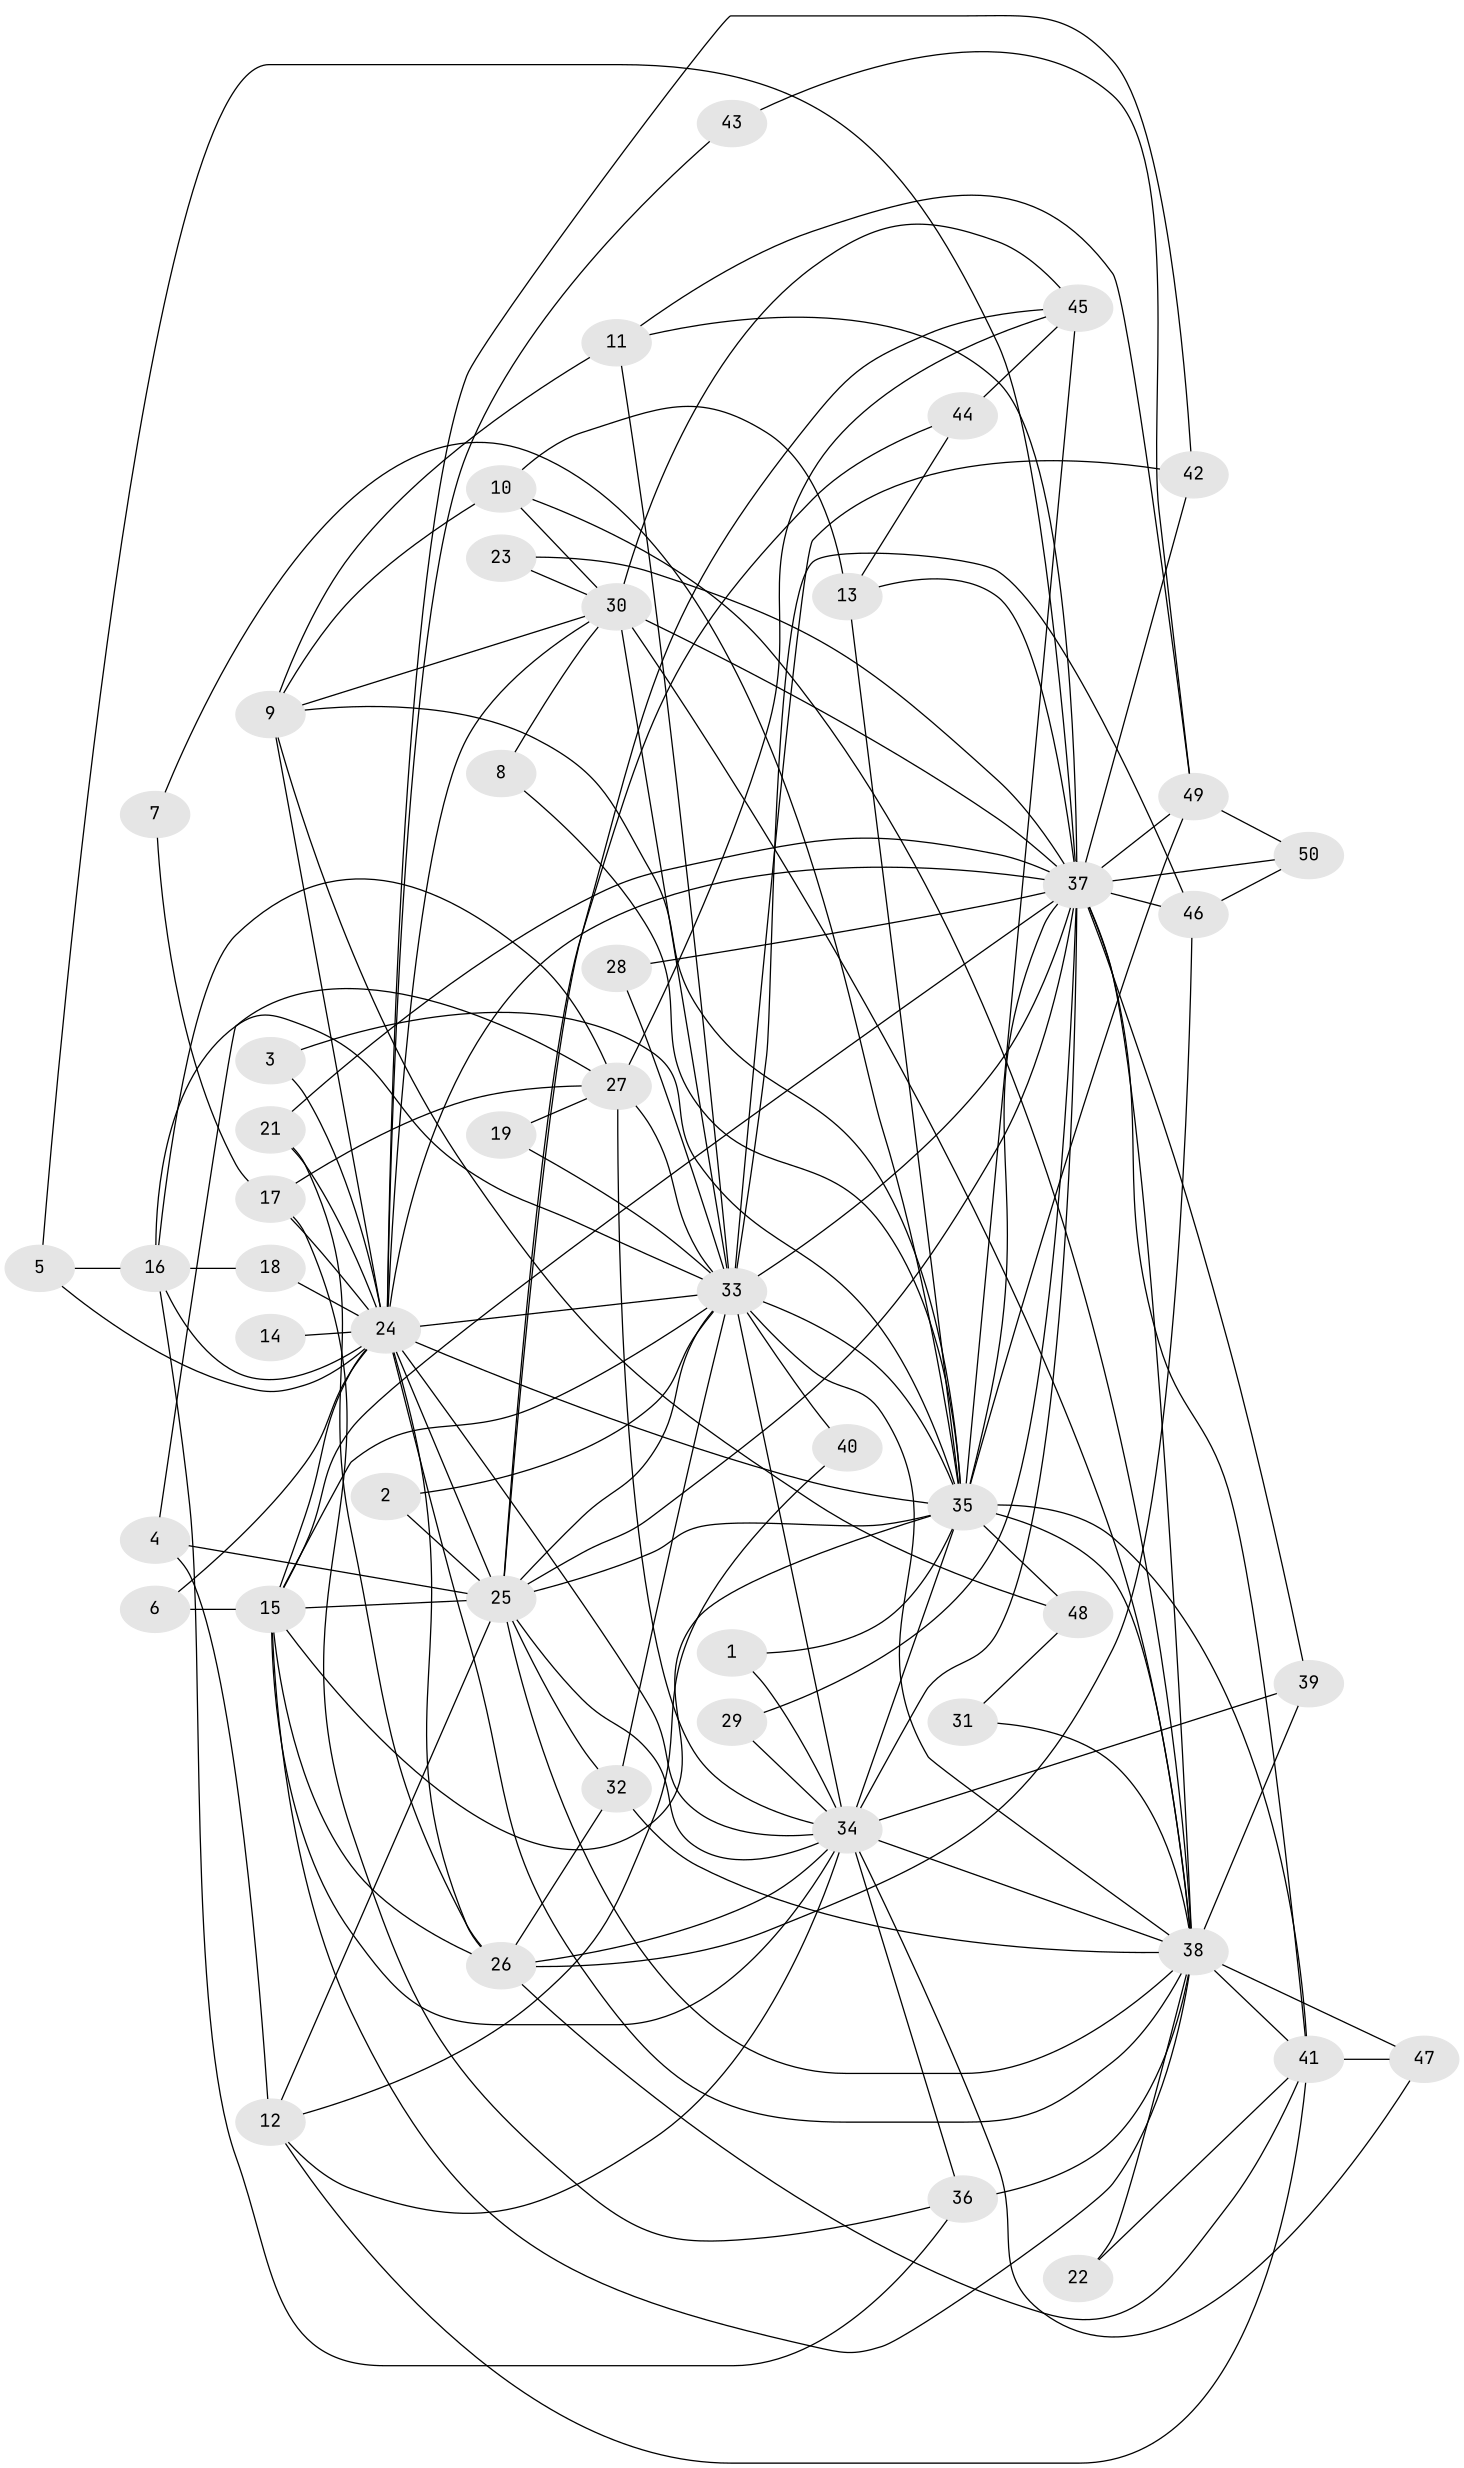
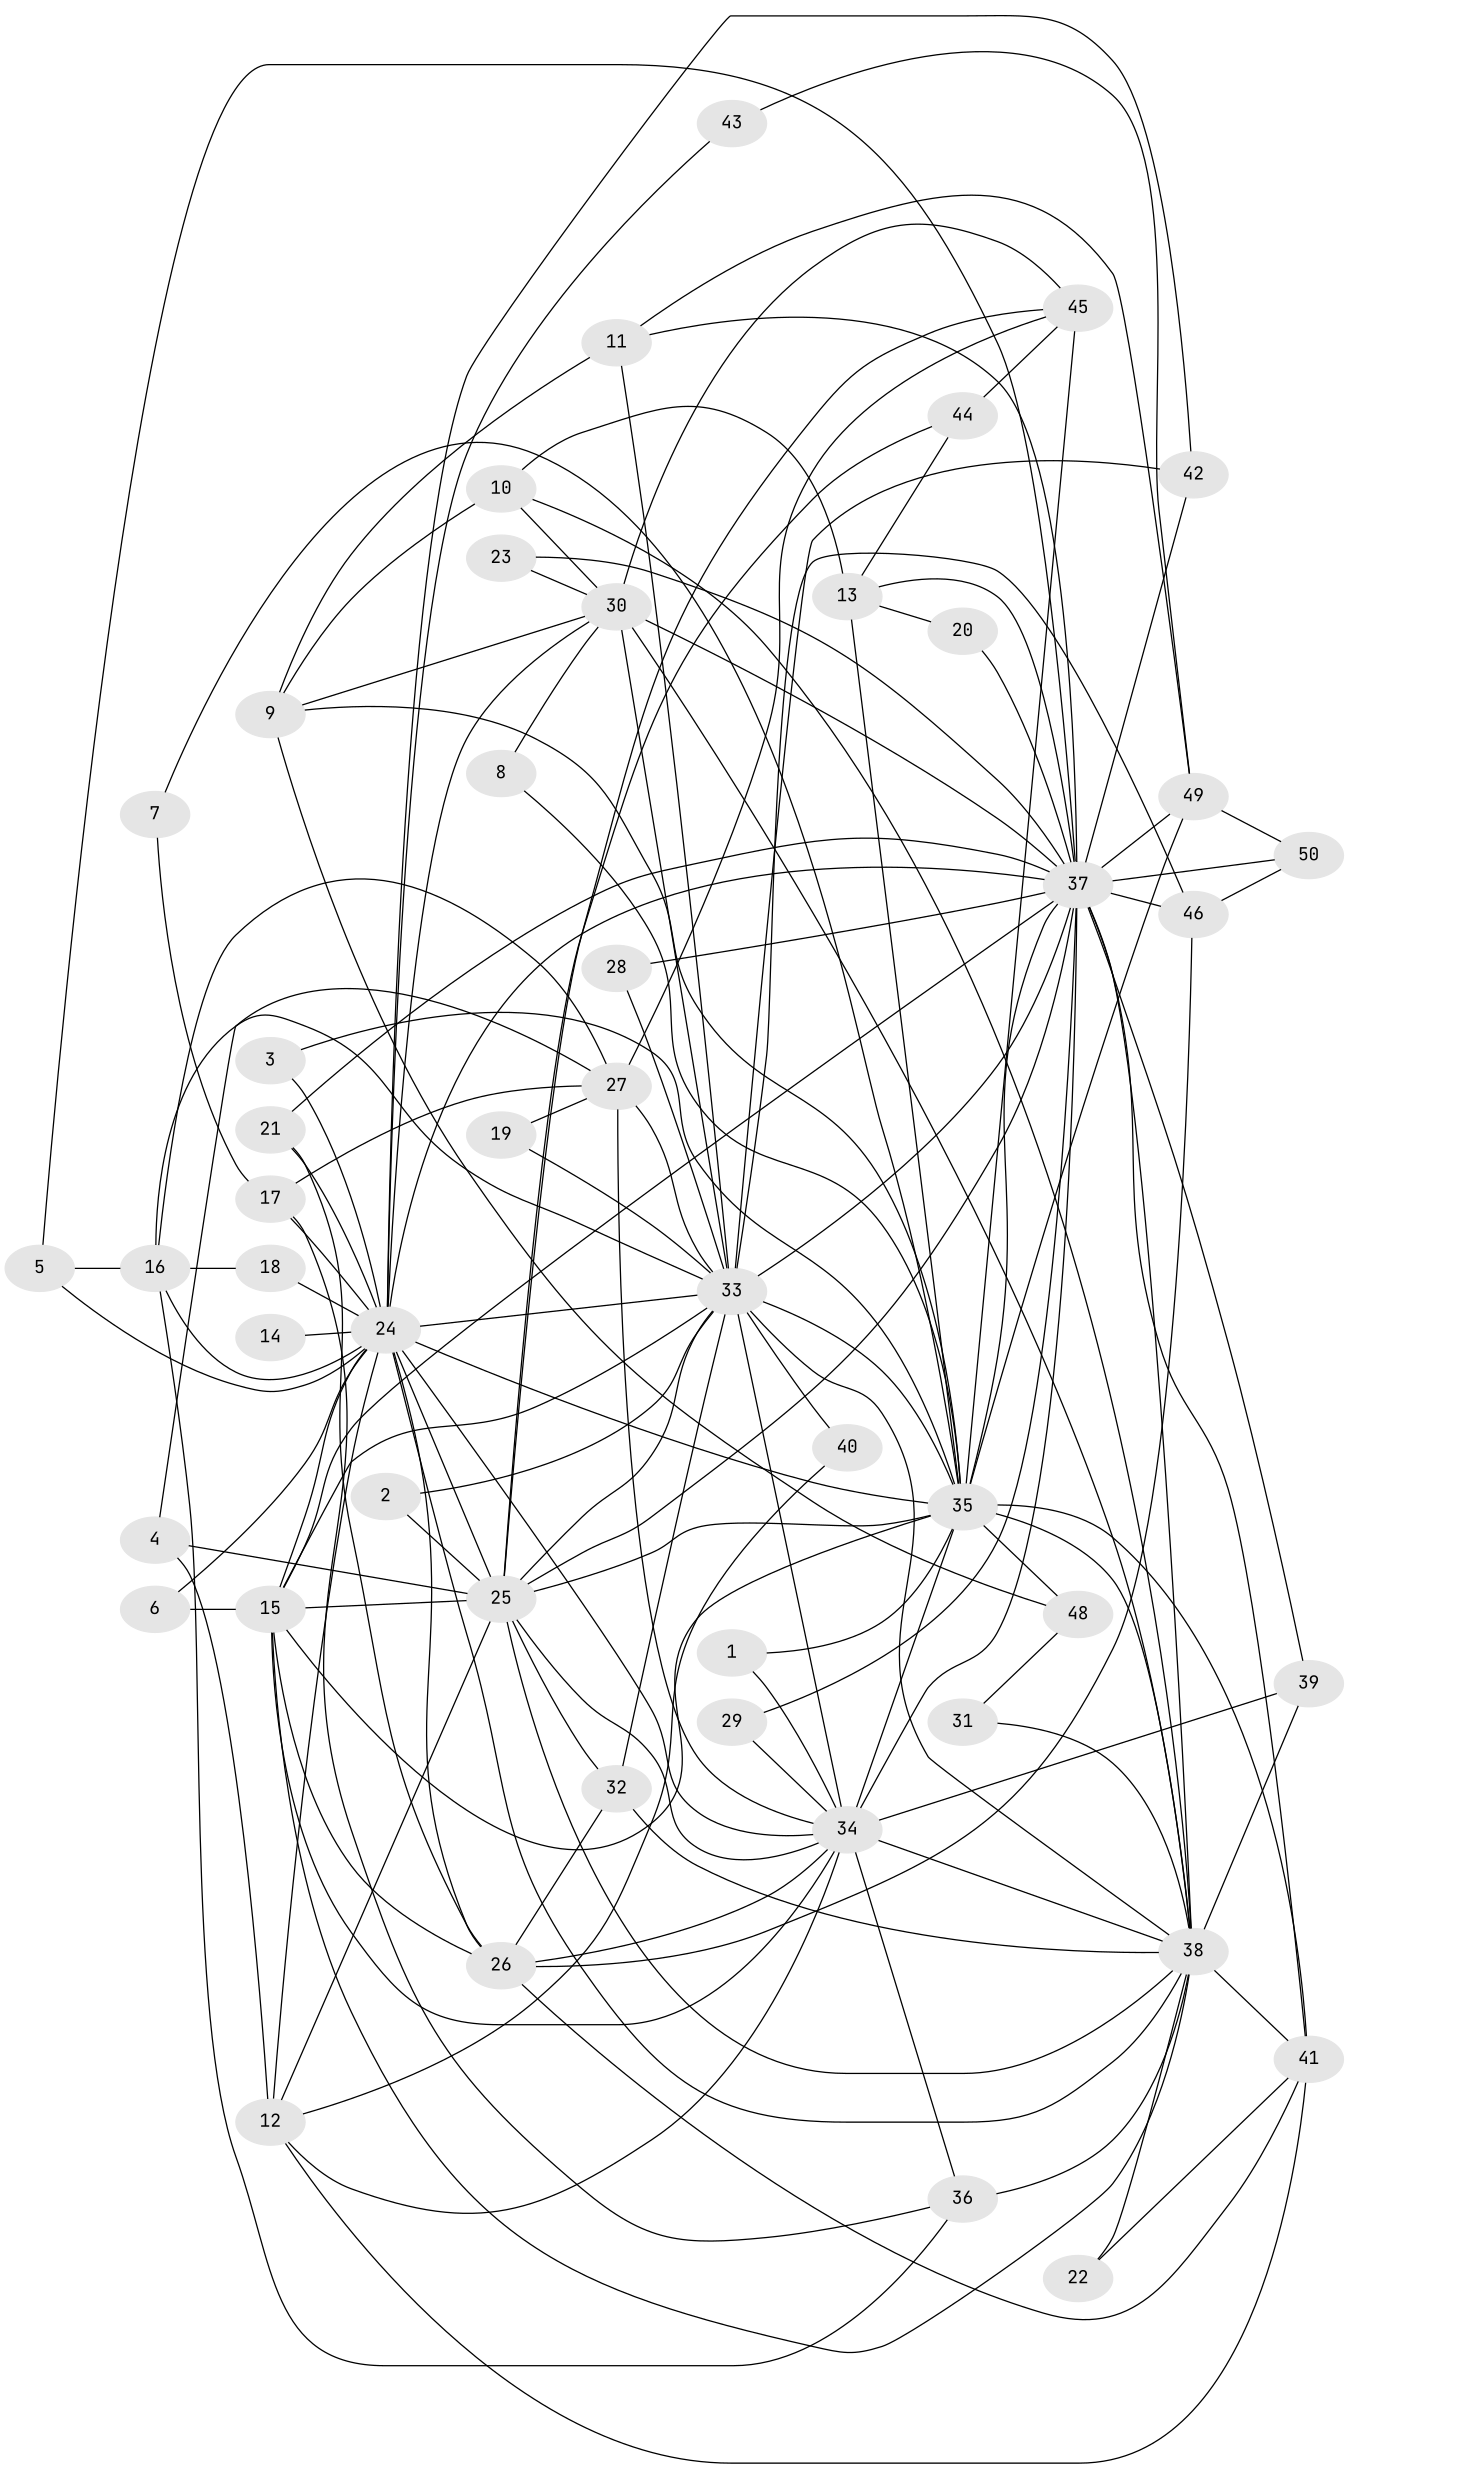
node "20": added
edge "9" -- "24": now "12" -- "24"
node "47": removed
